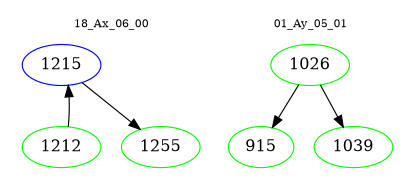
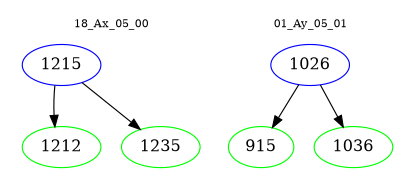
cluster "18_Ax_06_00": label "18_Ax_06_00" -> "18_Ax_05_00"
node "1026": color green -> blue
edge "1212" -> "1215": reversed
node "1255": label "1255" -> "1235"
node "1039": label "1039" -> "1036"
